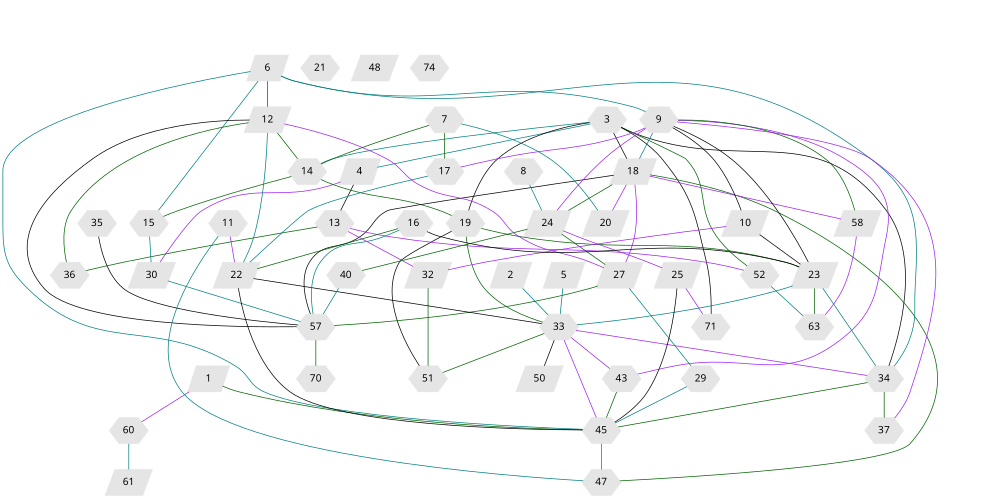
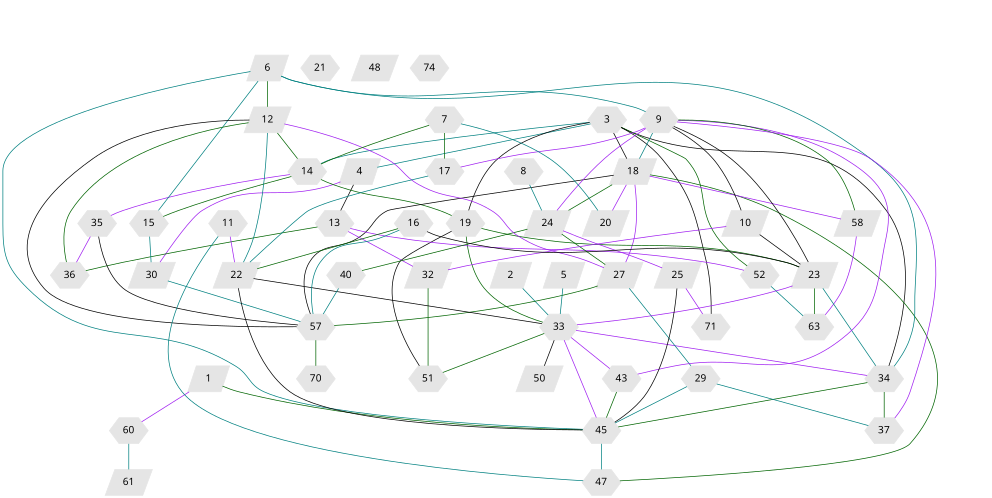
edge "14" -- "35": added
edge "35" -- "36": added
edge "23" -- "33": color teal -> purple
edge "29" -- "37": added
